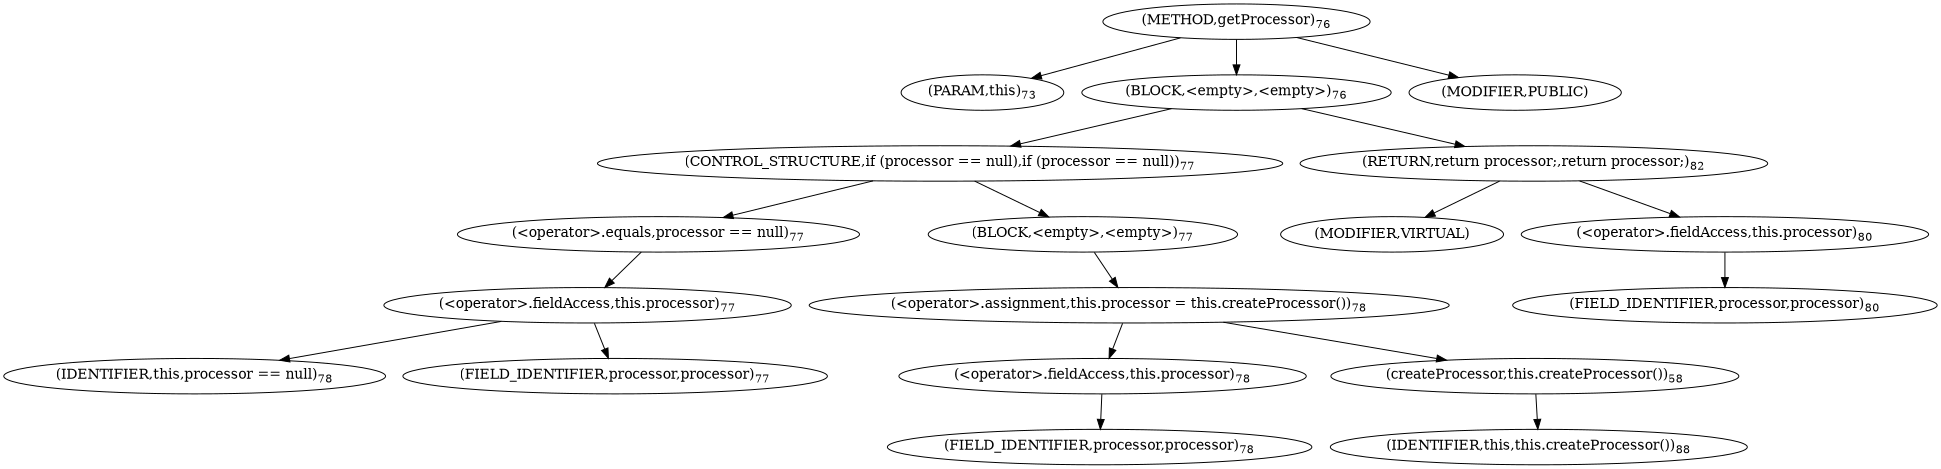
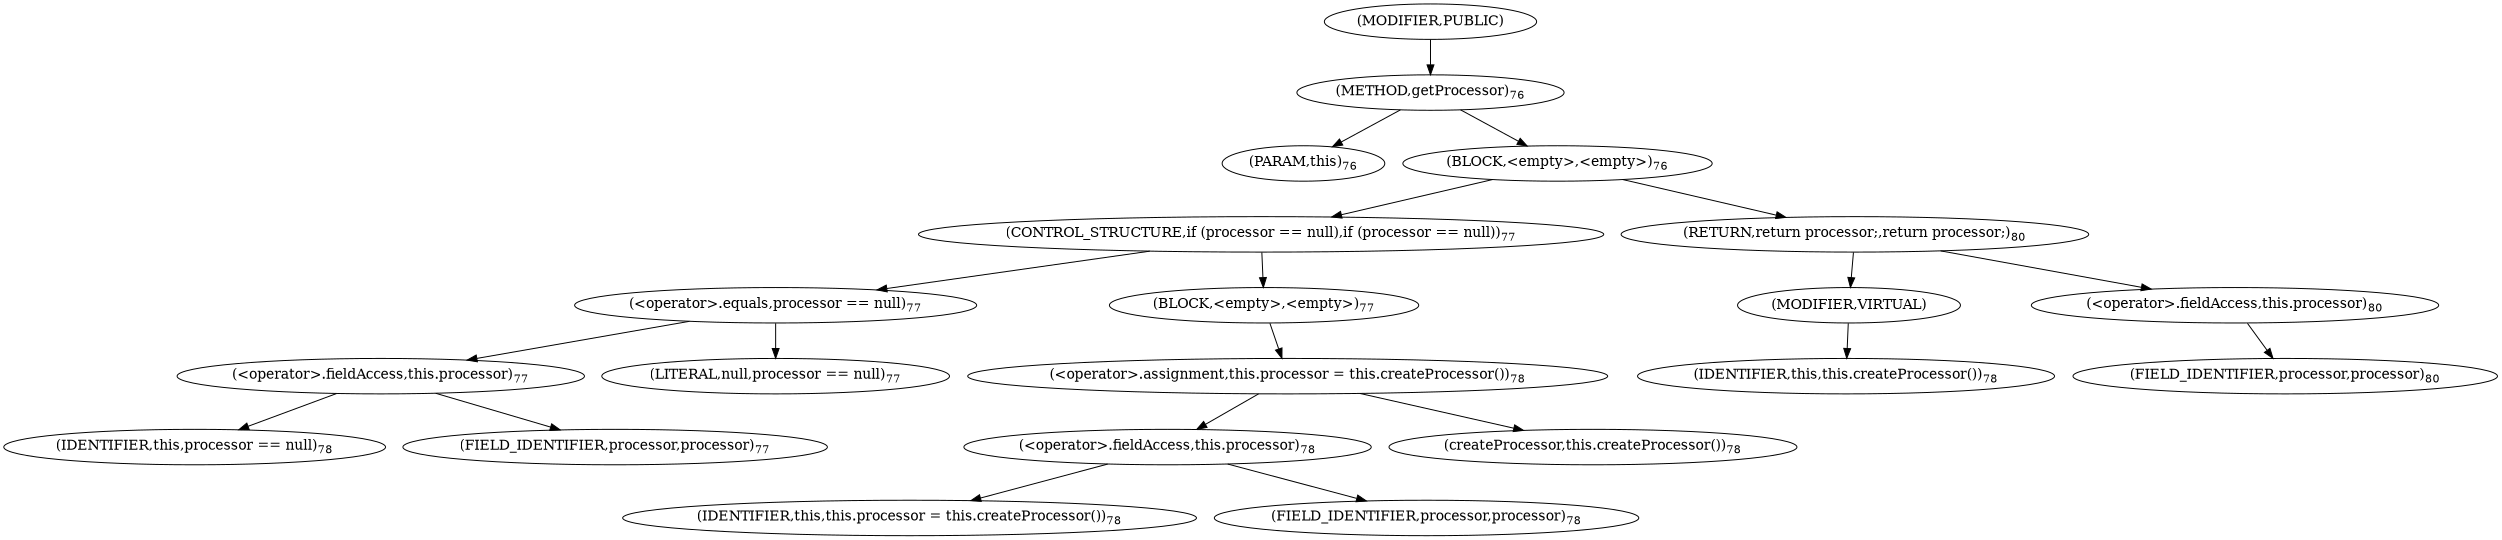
edge "(METHOD,getProcessor)" -> "(MODIFIER,PUBLIC)": reversed
node "(PARAM,this)": text "73" -> "76"
node "(RETURN,return processor;,return processor;)": text "82" -> "80"
node "(createProcessor,this.createProcessor())": text "58" -> "78"
node "(LITERAL,null,processor == null)": added
edge "(createProcessor,this.createProcessor())" -> "(IDENTIFIER,this,this.createProcessor())": now "(MODIFIER,VIRTUAL)" -> "(IDENTIFIER,this,this.createProcessor())"
node "(IDENTIFIER,this,this.createProcessor())": text "88" -> "78"
node "(IDENTIFIER,this,this.processor = this.createProcessor())": added
